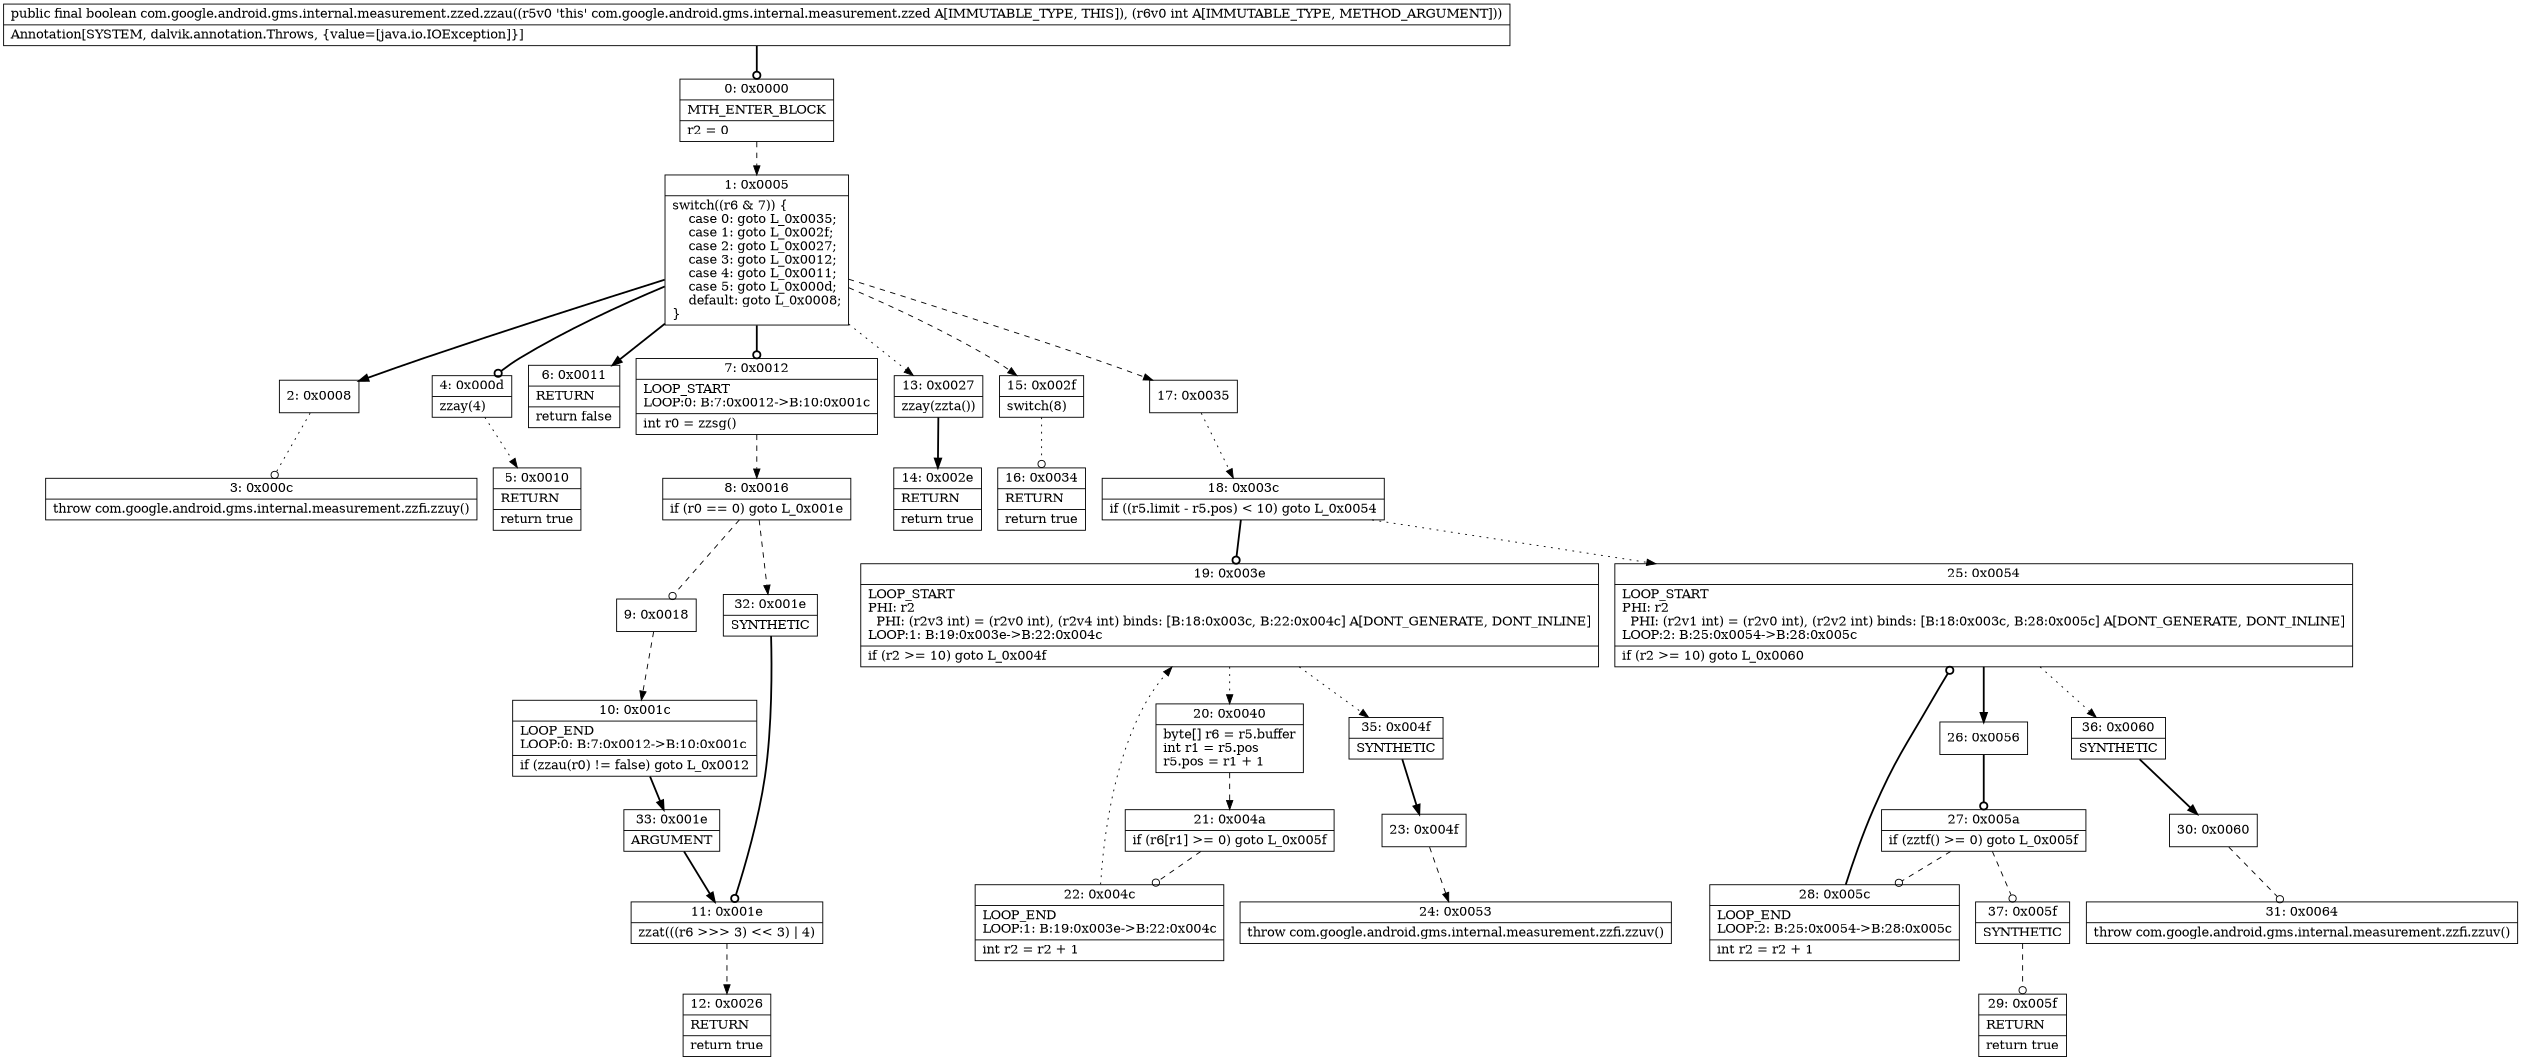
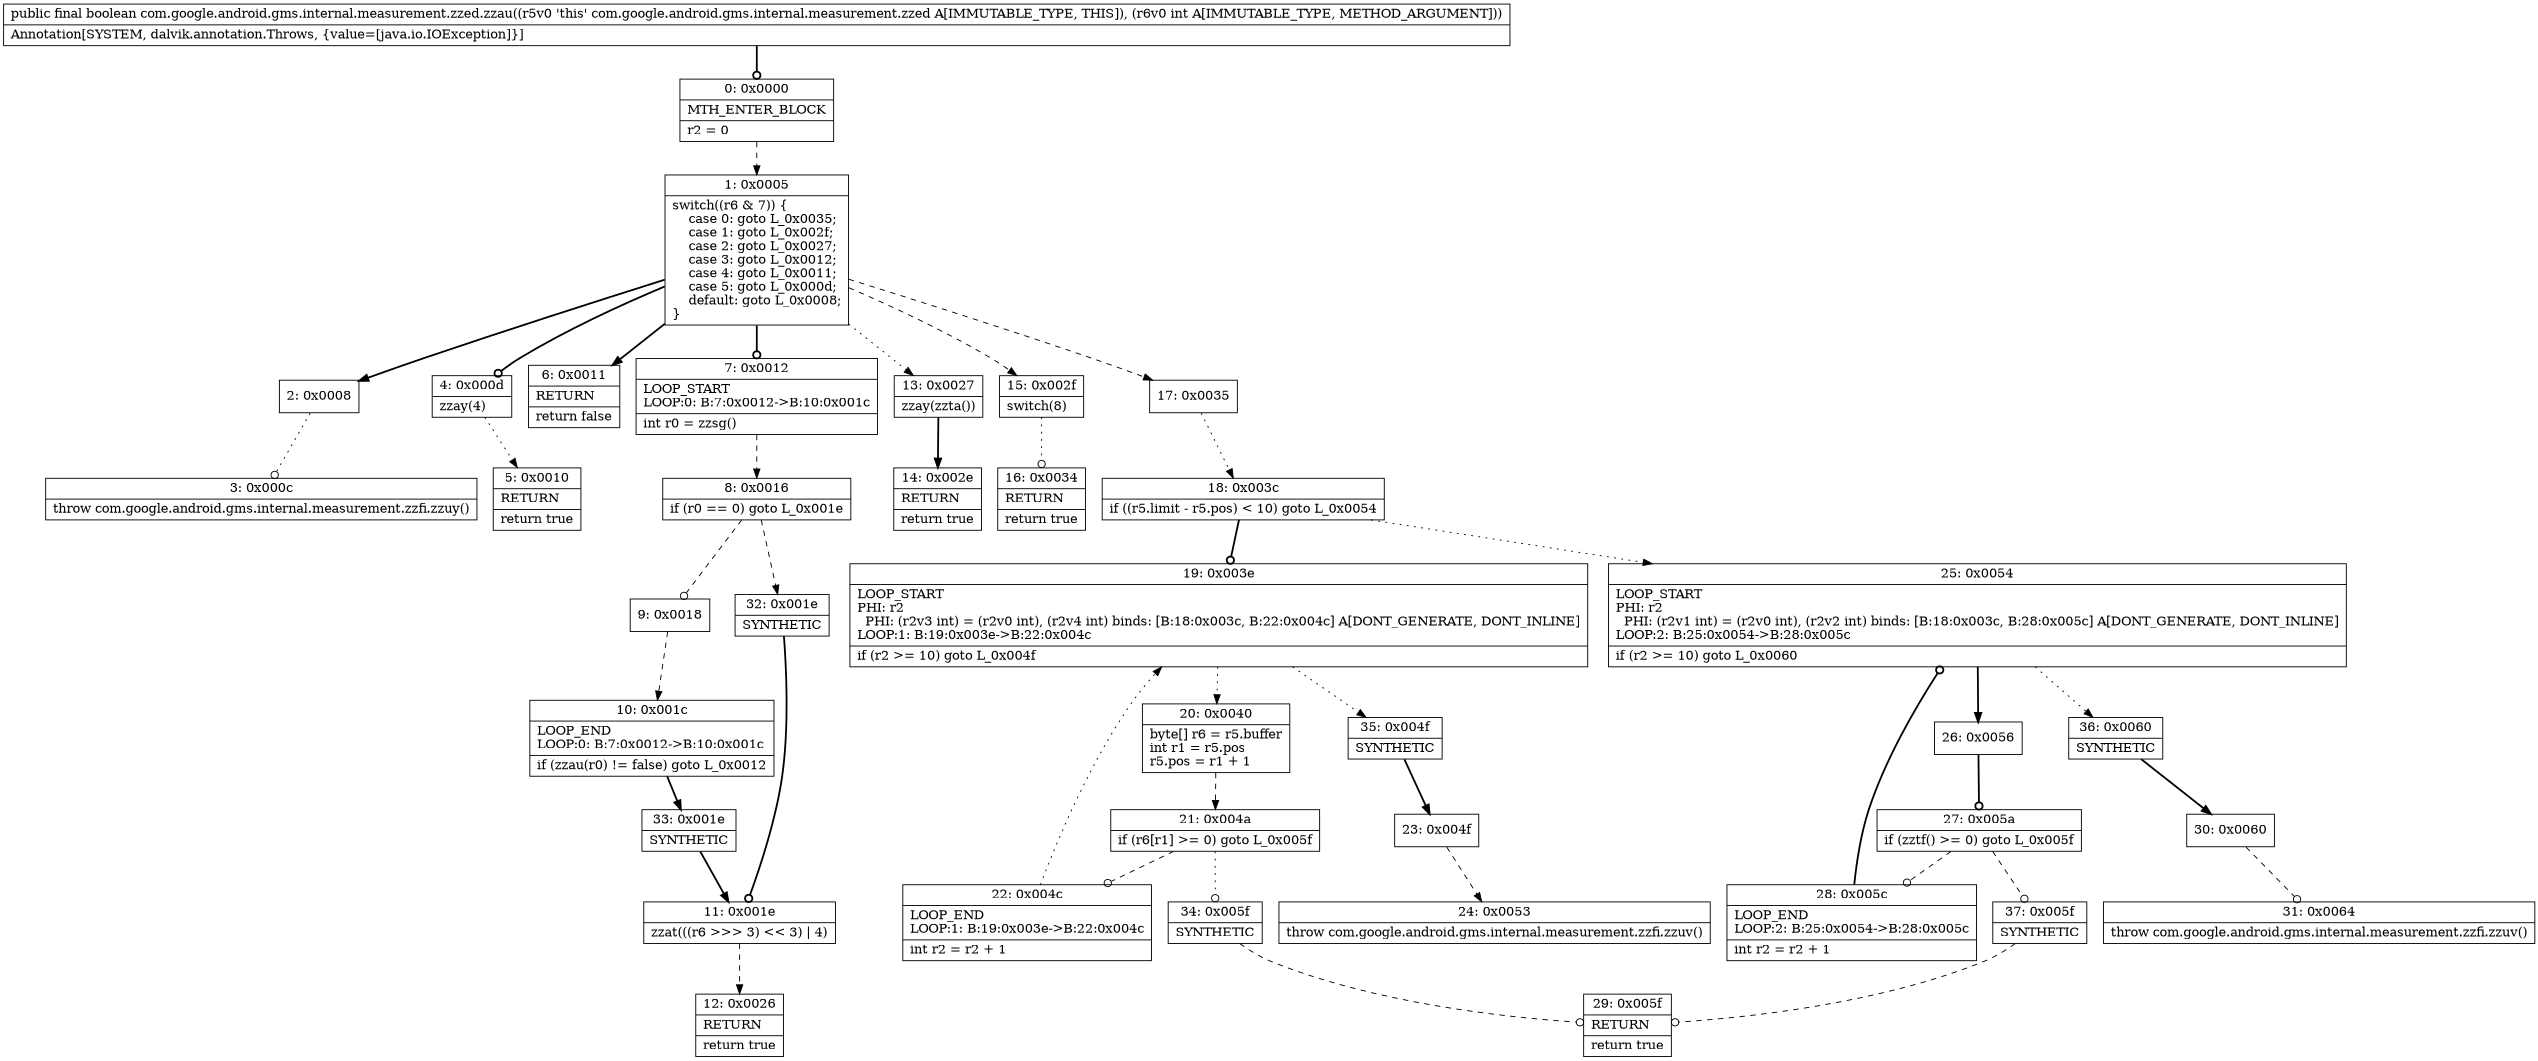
node "33: 0x001e": text "ARGUMENT" -> "SYNTHETIC"
node "34: 0x005f": added
